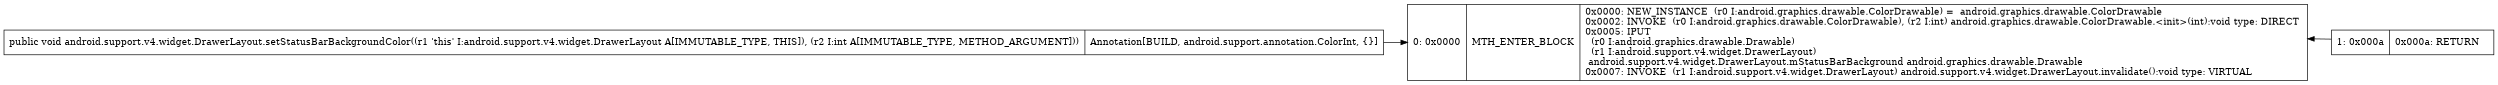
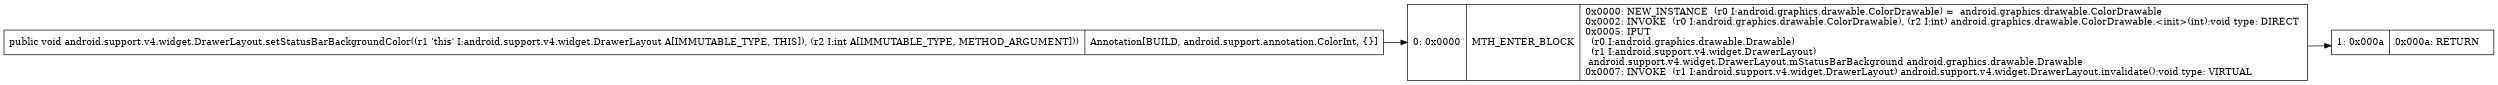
edge "1: 0x000a" -> "0: 0x0000": reversed
